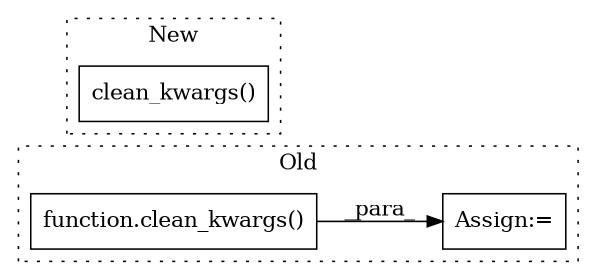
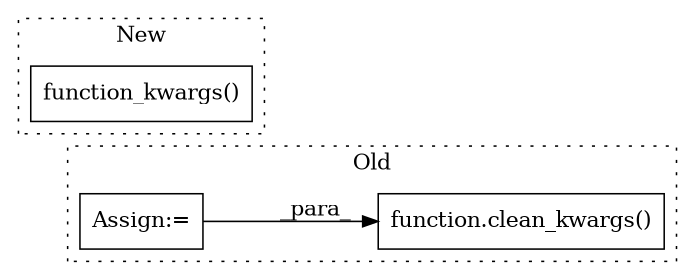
node "clean_kwargs()": label "clean_kwargs()" -> "function_kwargs()"
edge "function.clean_kwargs()" -> "Assign:=": reversed
